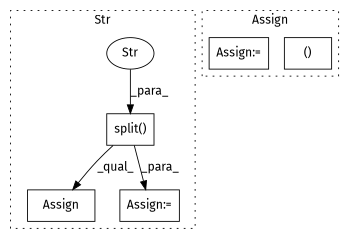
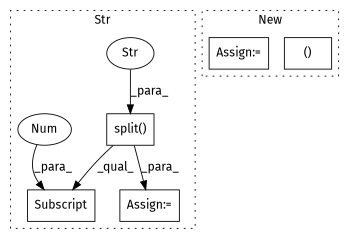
cluster "Assign": label "Assign" -> "New"
node "Num": added
node "Assign": label "Assign" -> "Subscript"
